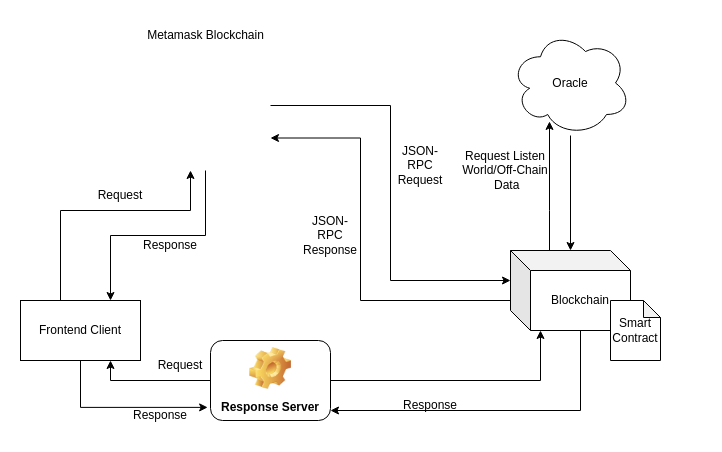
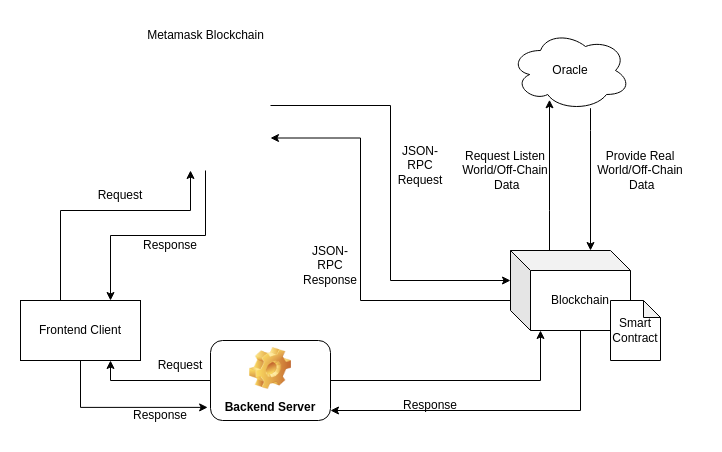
node "Oracle": size 120x105 -> 120x80
node "Provide Real World/Off-Chain Data": added
node "JSON-RPC Response": moved (331, 236) -> (331, 266)
node "Response Server": label "Response Server" -> "Backend Server"
